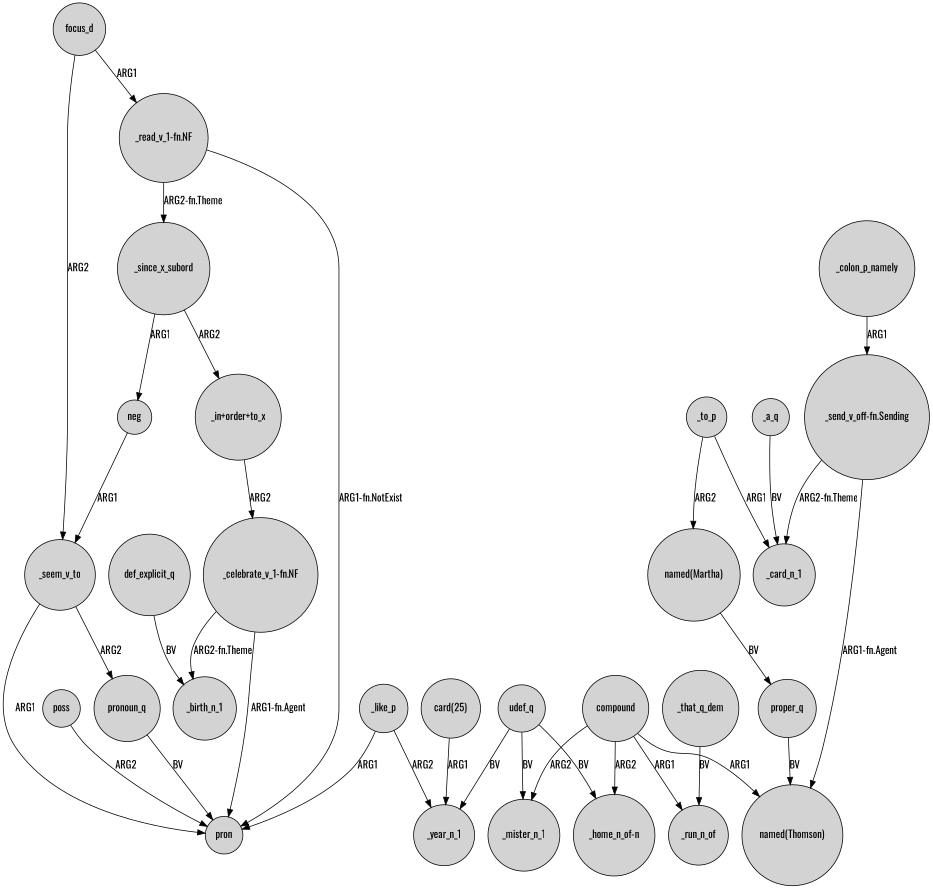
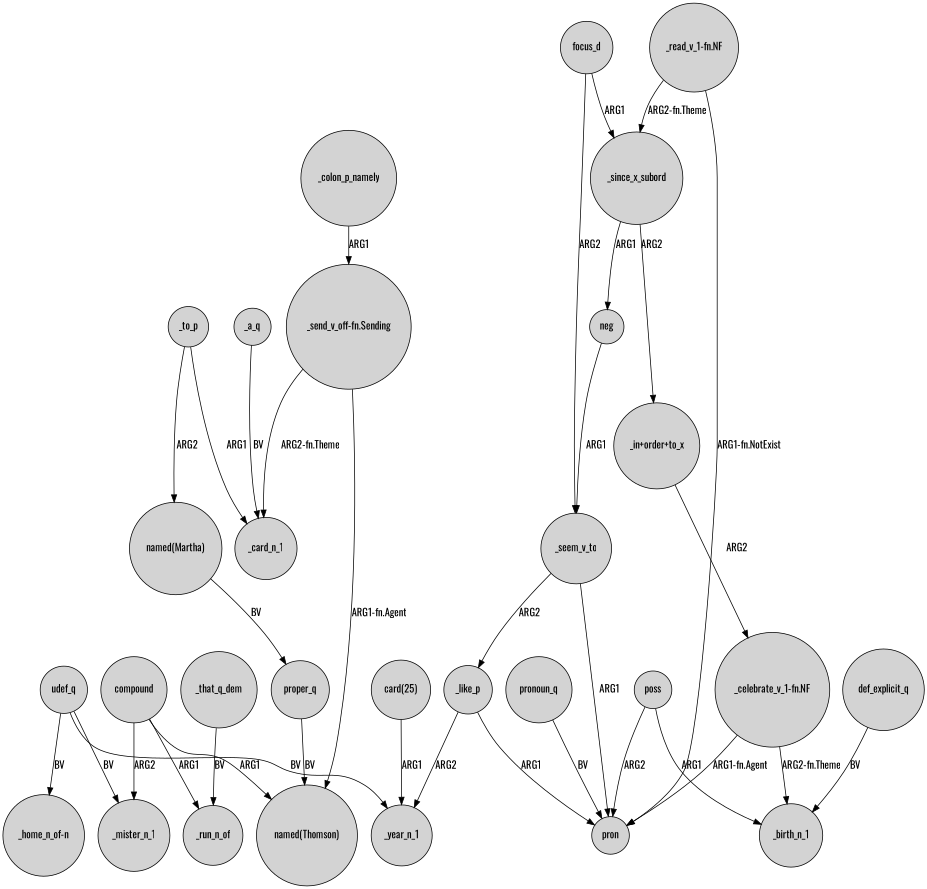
edge "focus_d" -> "_read_v_1-fn.NF": now "focus_d" -> "_since_x_subord"
edge "_seem_v_to" -> "pronoun_q": now "_seem_v_to" -> "_like_p"
edge "compound" -> "_home_n_of-n": removed, label "ARG2"
edge "poss" -> "_birth_n_1": added, label "ARG1"
